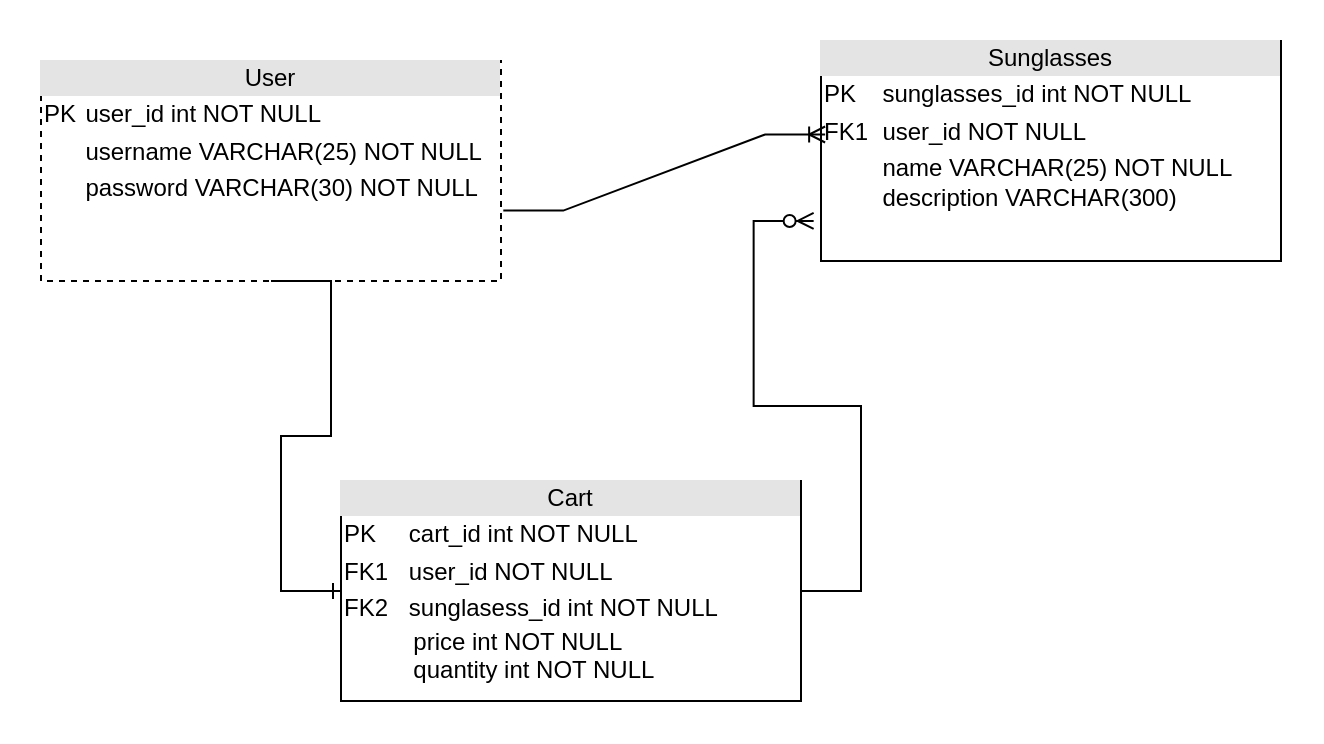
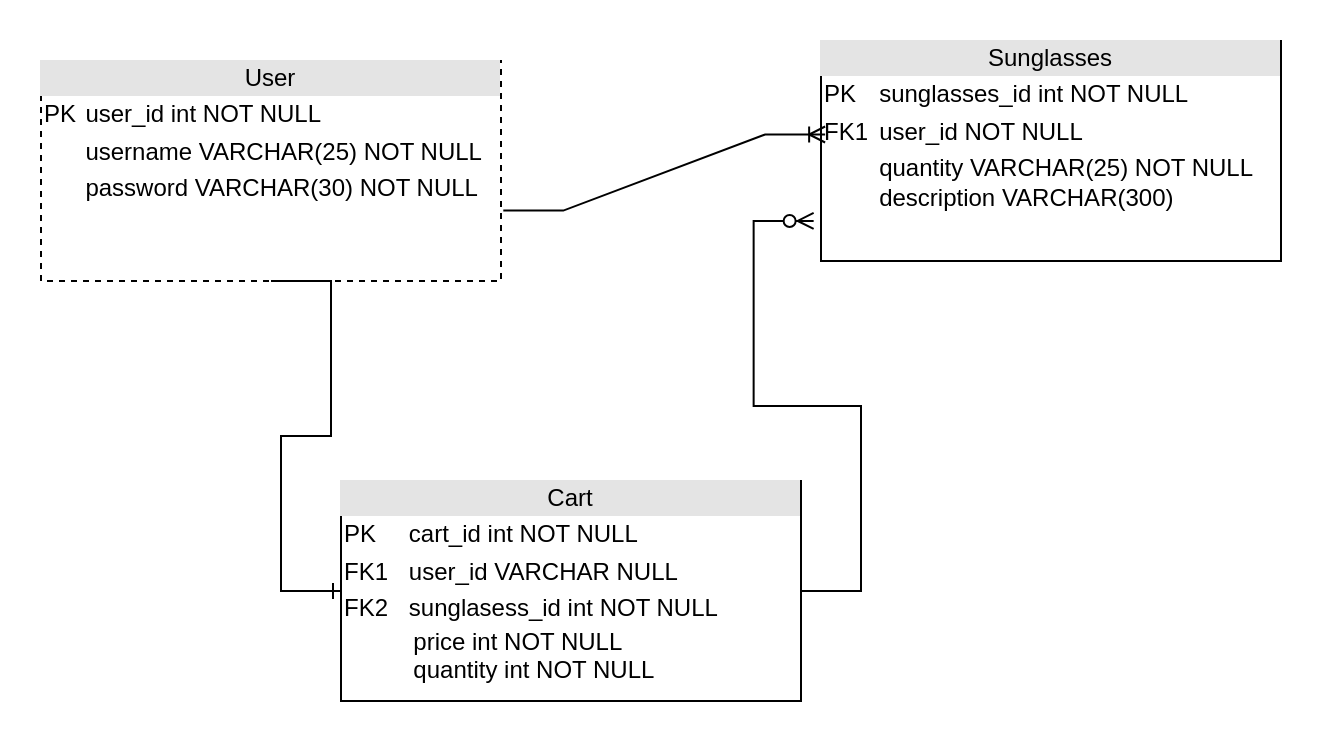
node "Sunglasses PK sunglasses_id int NOT NULL FK1 user_id NOT NULL name VARCHAR(25) NOT NULL description VARCHAR(300)": label "Sunglasses PK sunglasses_id int NOT NULL FK1 user_id NOT NULL name VARCHAR(25) NOT NULL description VARCHAR(300)" -> "Sunglasses PK sunglasses_id int NOT NULL FK1 user_id NOT NULL quantity VARCHAR(25) NOT NULL description VARCHAR(300)"
node "Cart PK cart_id int NOT NULL FK1 user_id NOT NULL FK2 sunglasess_id int NOT NULL price int NOT NULL quantity int NOT NULL": label "Cart PK cart_id int NOT NULL FK1 user_id NOT NULL FK2 sunglasess_id int NOT NULL price int NOT NULL quantity int NOT NULL" -> "Cart PK cart_id int NOT NULL FK1 user_id VARCHAR NULL FK2 sunglasess_id int NOT NULL price int NOT NULL quantity int NOT NULL"
